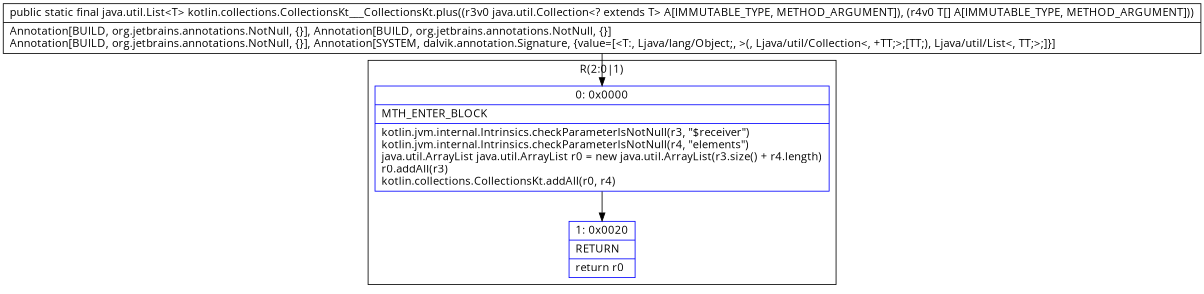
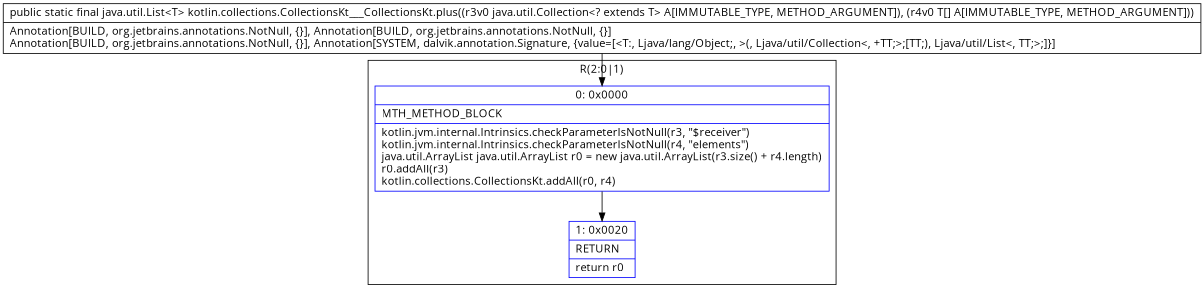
node "0: 0x0000": text "MTH_ENTER_BLOCK" -> "MTH_METHOD_BLOCK"
